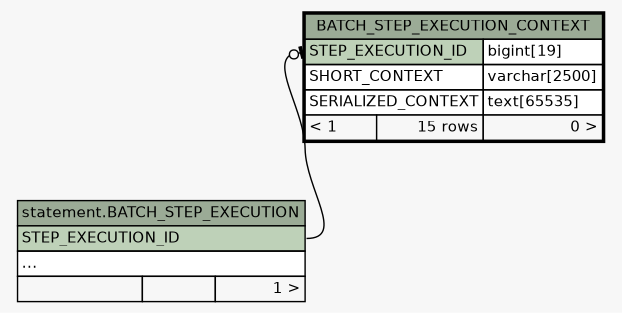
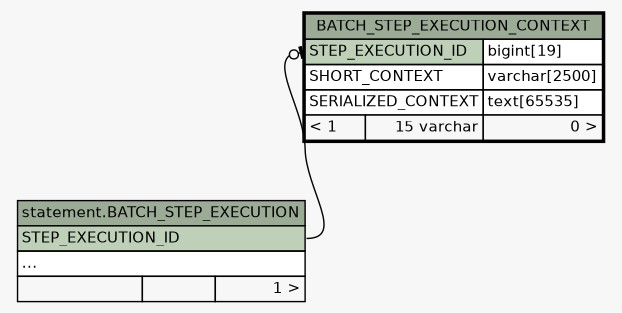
node "BATCH_STEP_EXECUTION_CONTEXT": text "15 rows" -> "15 varchar"
